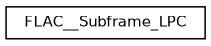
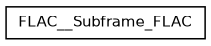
node "FLAC__Subframe_LPC": label "FLAC__Subframe_LPC" -> "FLAC__Subframe_FLAC"
